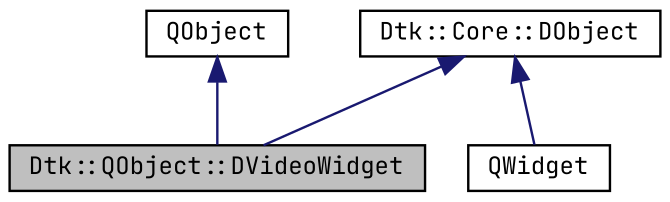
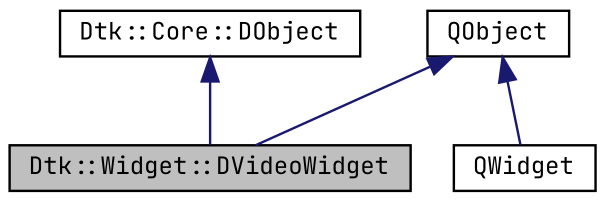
edge "QWidget" -> "Dtk::Core::DObject": now "QWidget" -> "QObject"
node "Dtk::QObject::DVideoWidget": label "Dtk::QObject::DVideoWidget" -> "Dtk::Widget::DVideoWidget"
